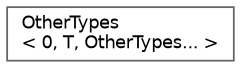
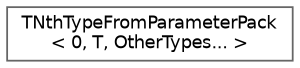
node "OtherTypes < 0, T, OtherTypes... >": label "OtherTypes < 0, T, OtherTypes... >" -> "TNthTypeFromParameterPack < 0, T, OtherTypes... >"
